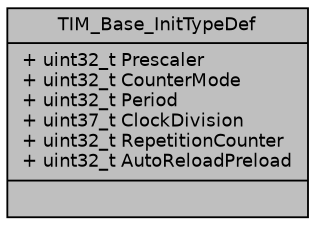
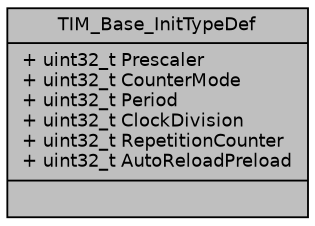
node "TIM_Base_InitTypeDef": text "+ uint37_t ClockDivision" -> "+ uint32_t ClockDivision"
